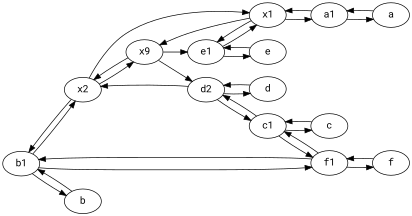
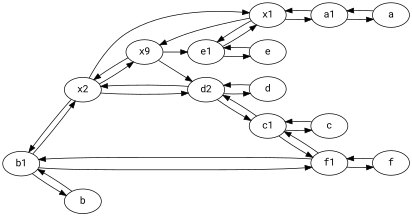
edge "x2" -> "d2": added
